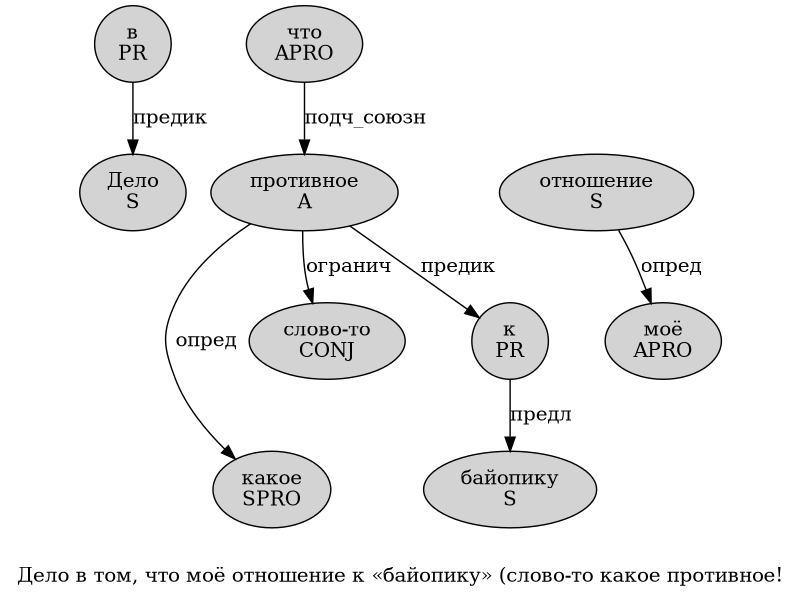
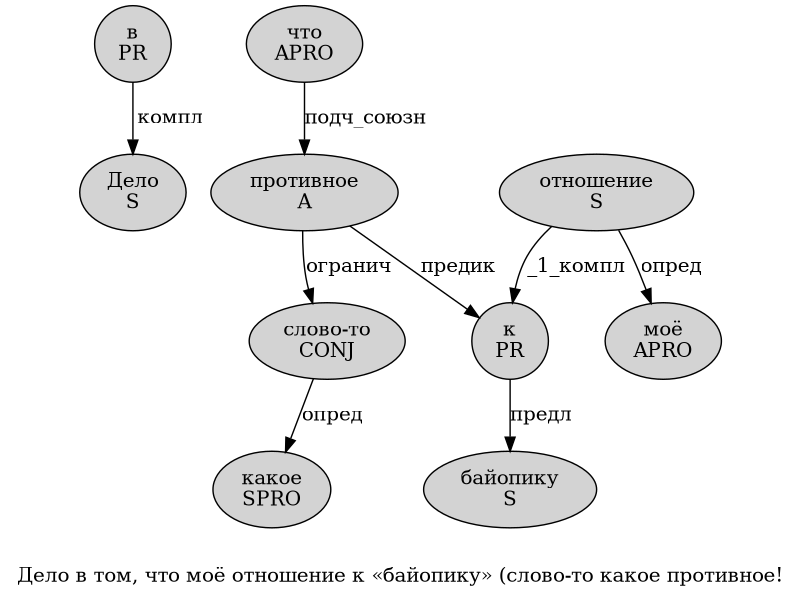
edge "в PR" -> "Дело S": label "предик" -> "компл"
edge "отношение S" -> "к PR": added, label "_1_компл"
edge "противное A" -> "какое SPRO": now "слово-то CONJ" -> "какое SPRO"
